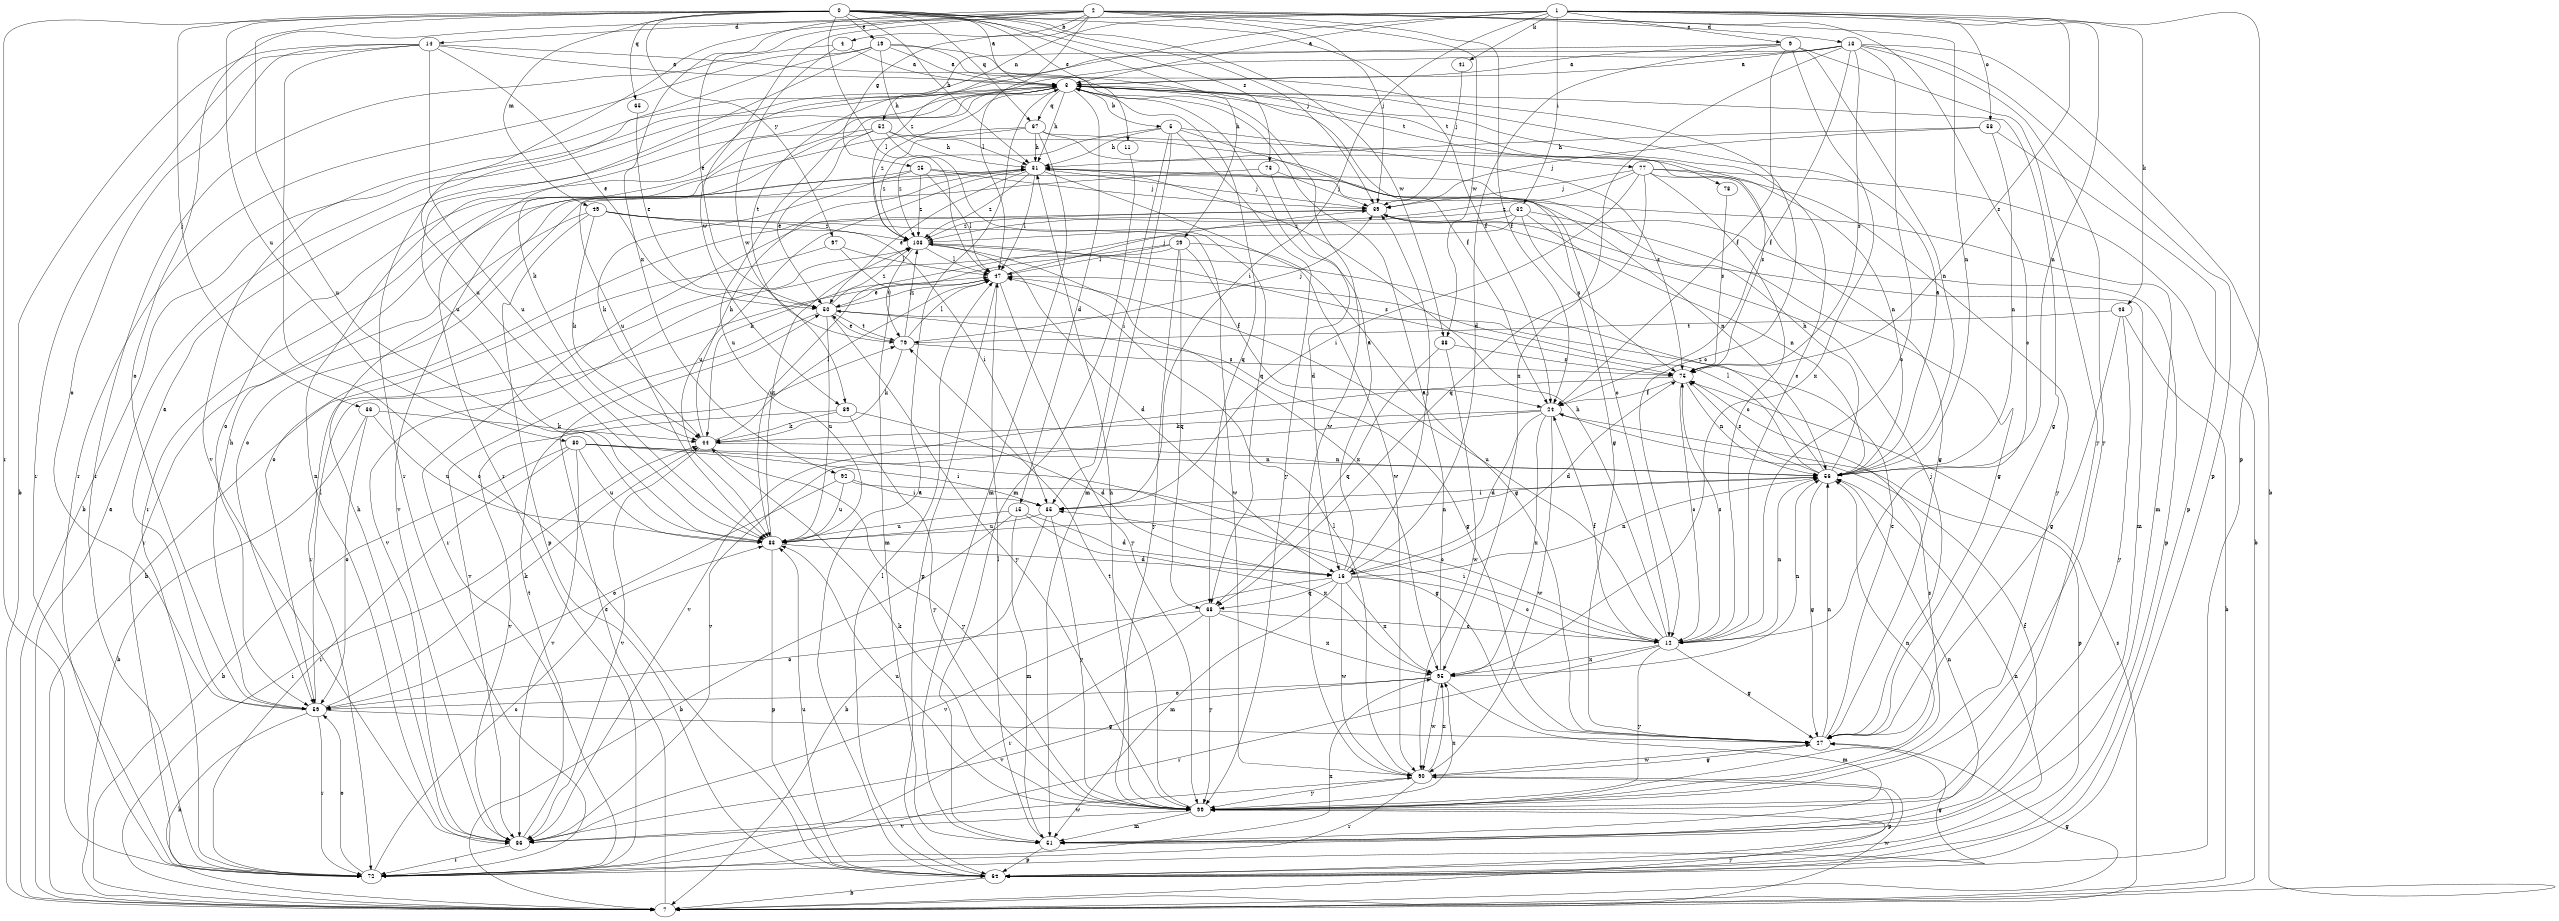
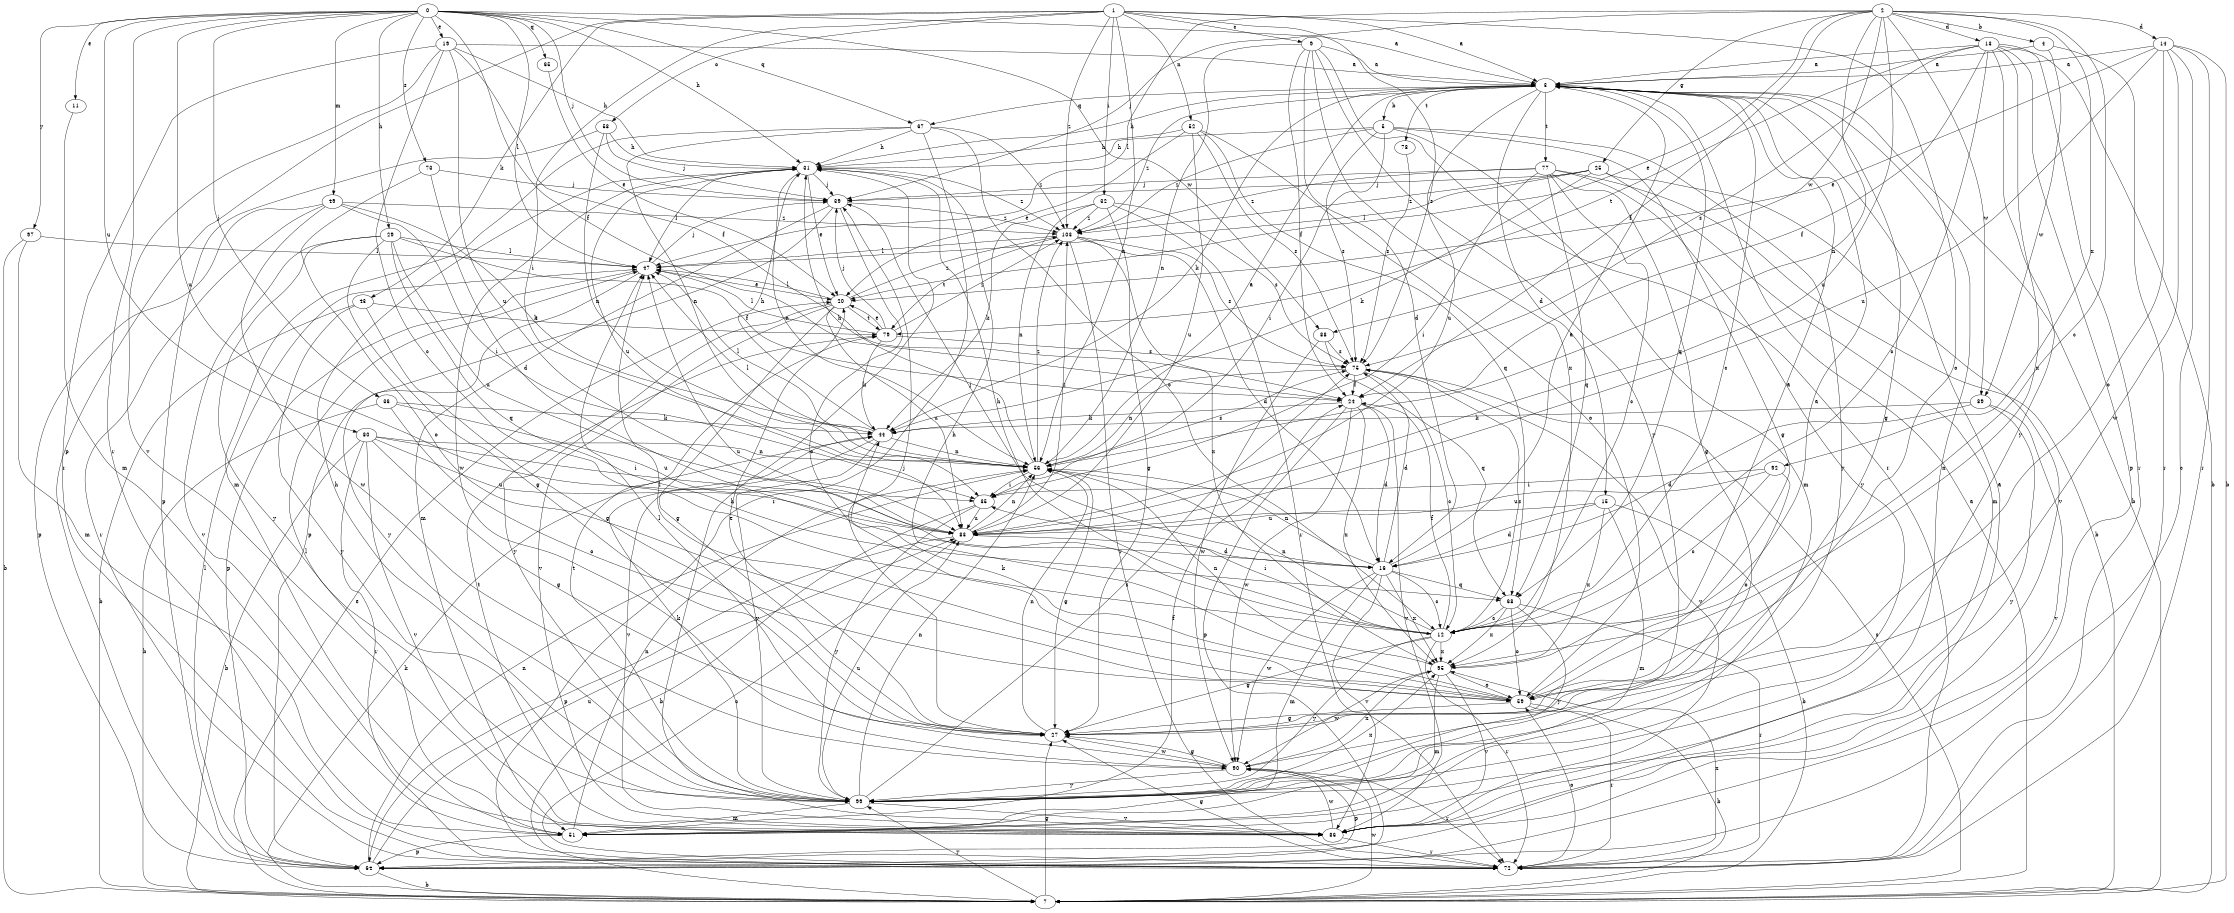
node "41": removed
node "50": label "50" -> "20"
edge "7" -> "44": label "i" -> "k"
